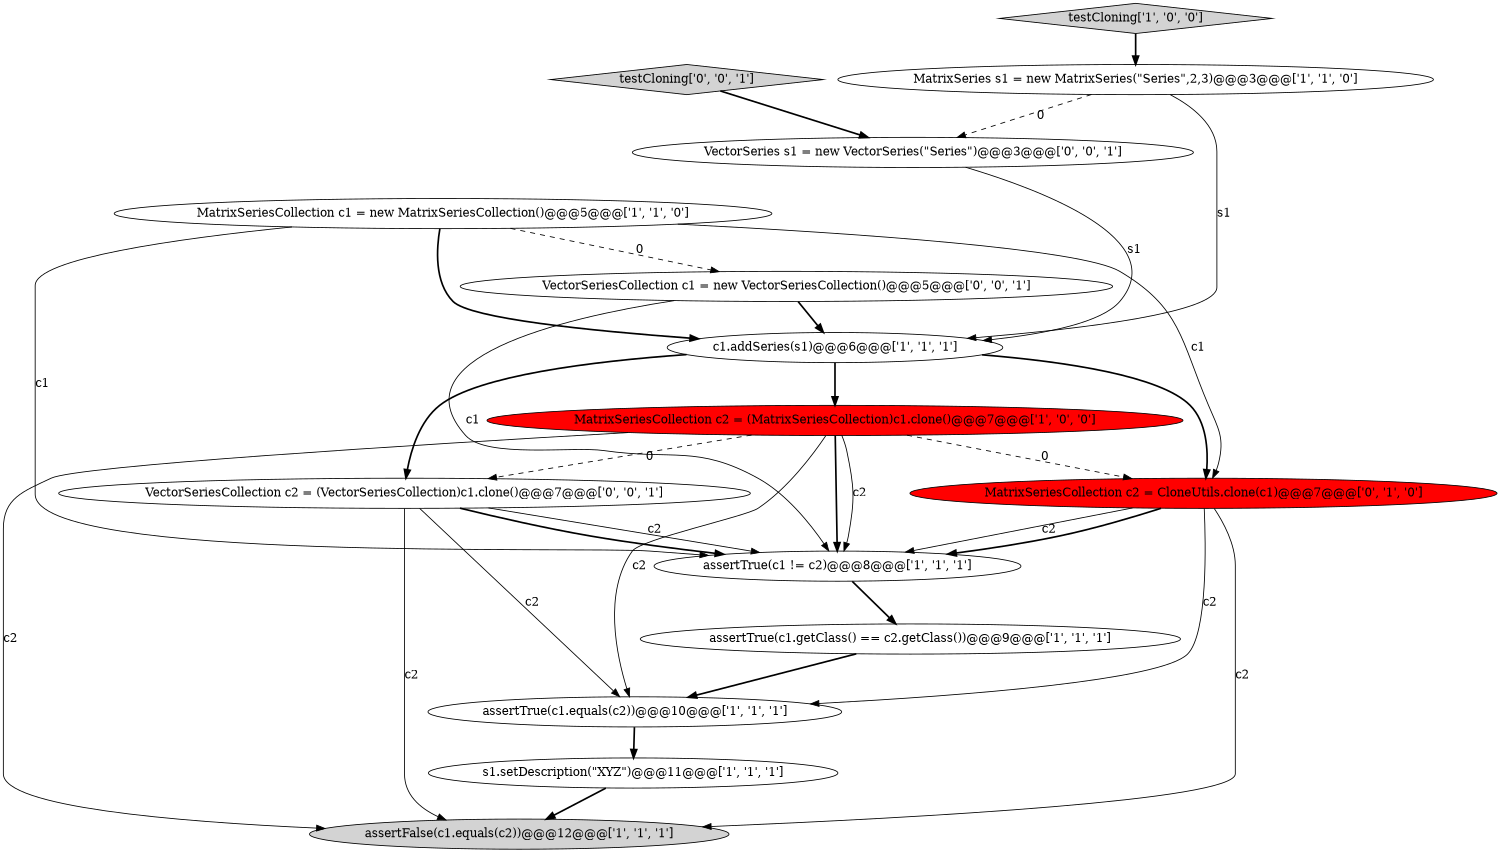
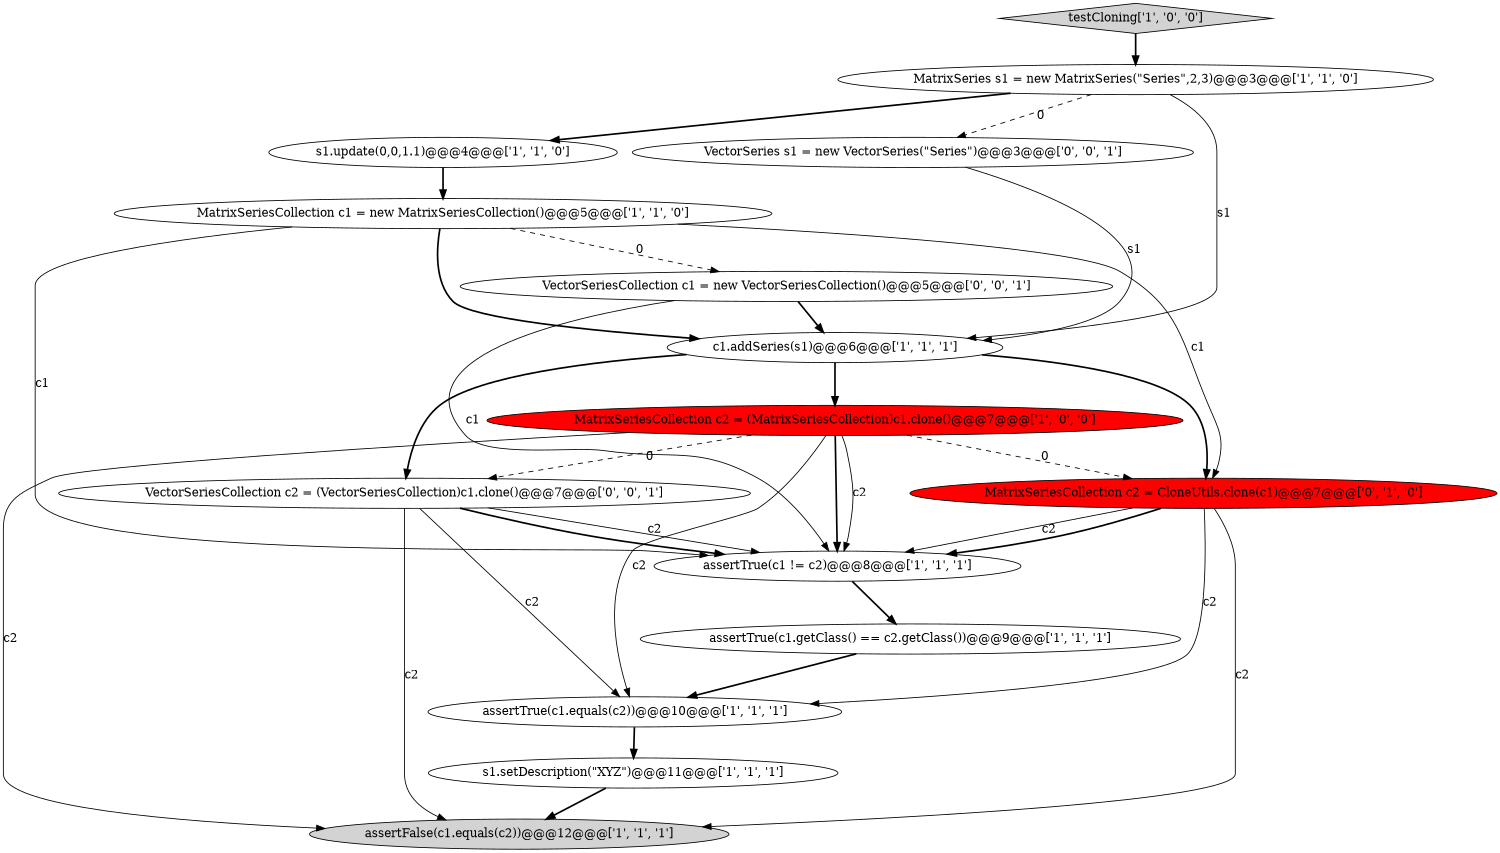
node "testCloning['0', '0', '1']": removed
node "s1.update(0,0,1.1)@@@4@@@['1', '1', '0']": added
